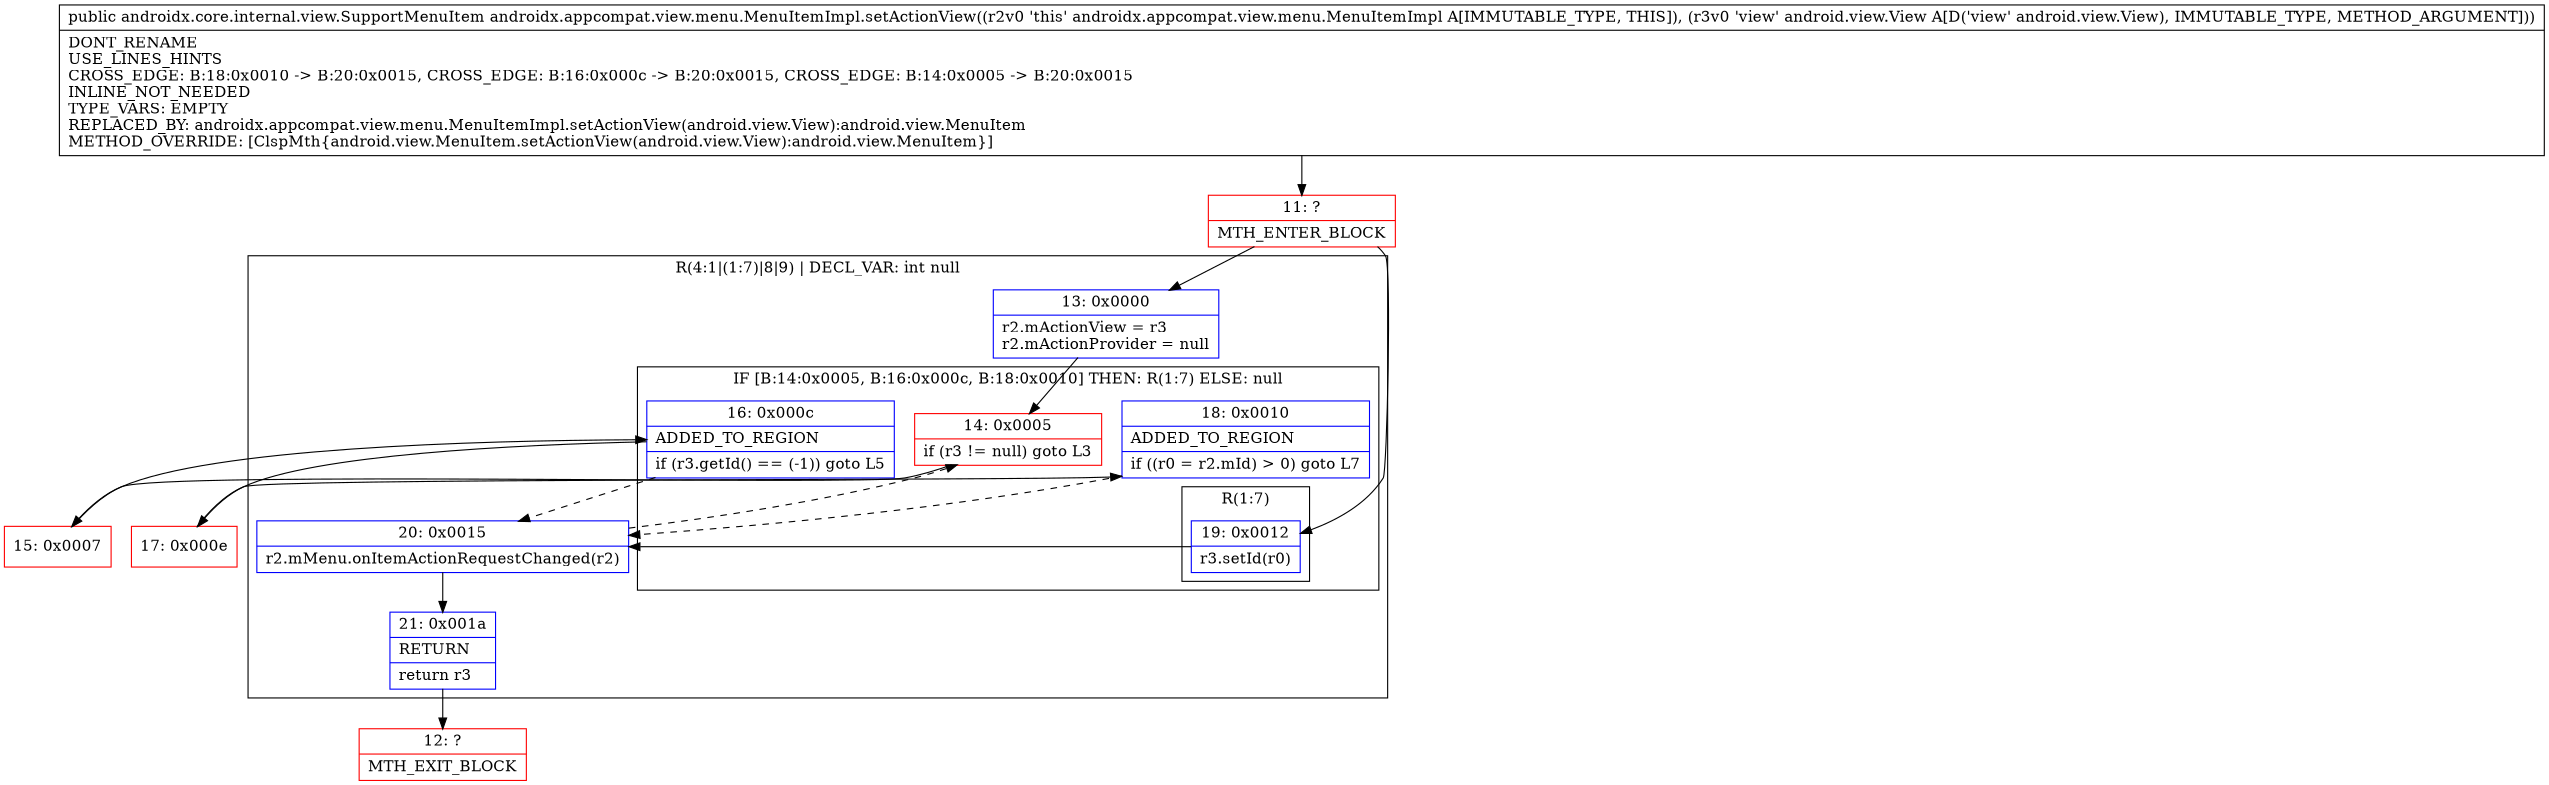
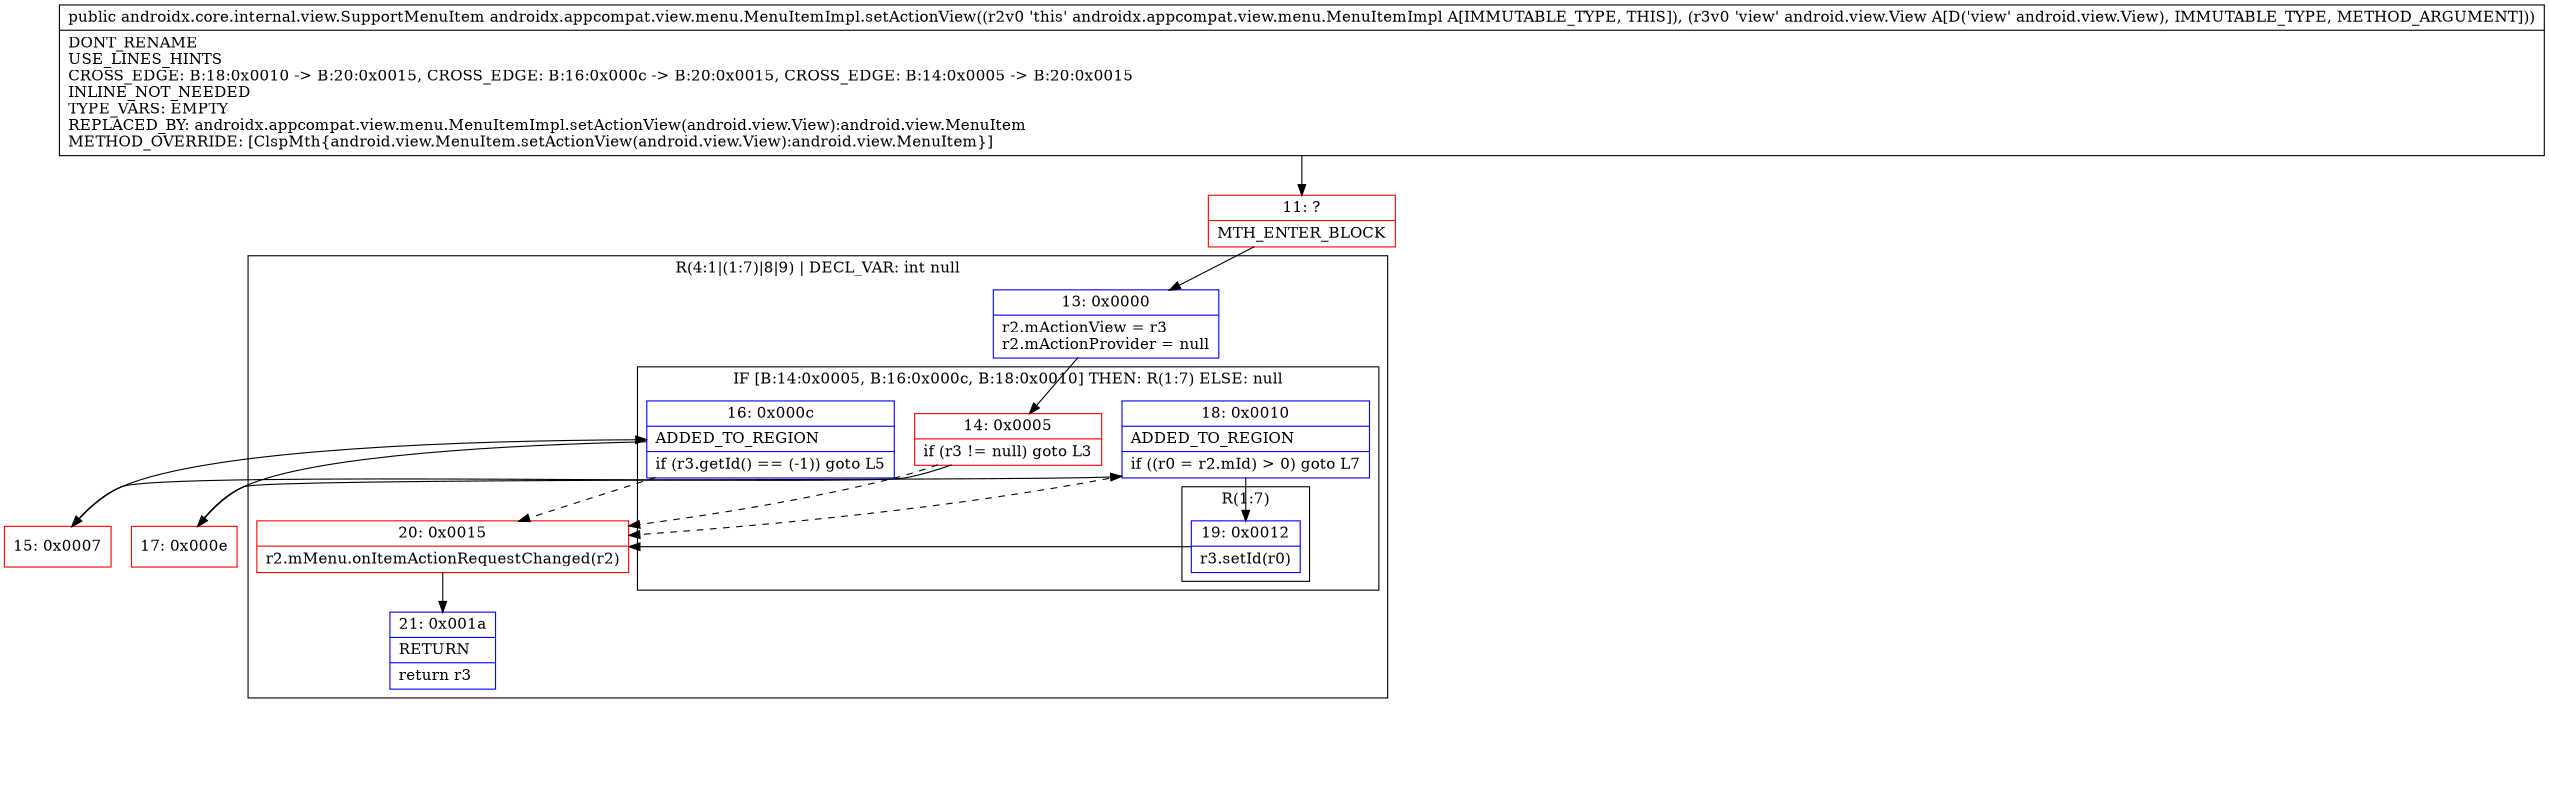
edge "11: ?" -> "19: 0x0012": now "18: 0x0010" -> "19: 0x0012"
edge "20: 0x0015" -> "14: 0x0005": reversed
node "20: 0x0015": color blue -> red
node "12: ?": removed
